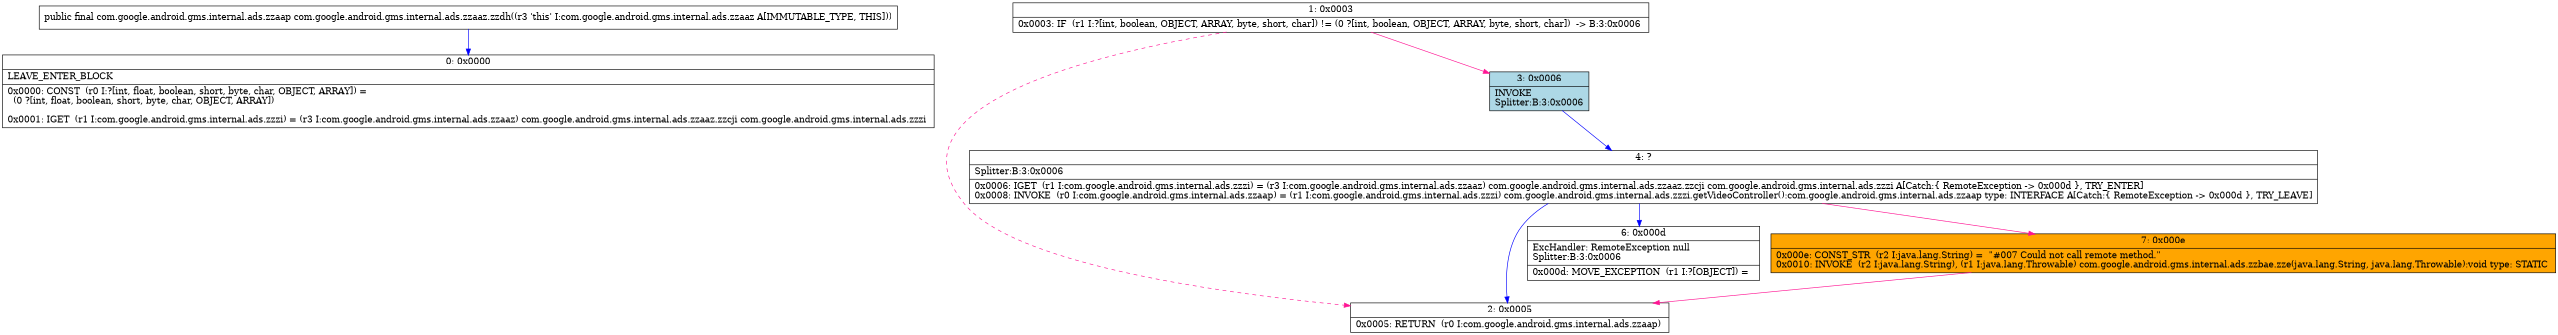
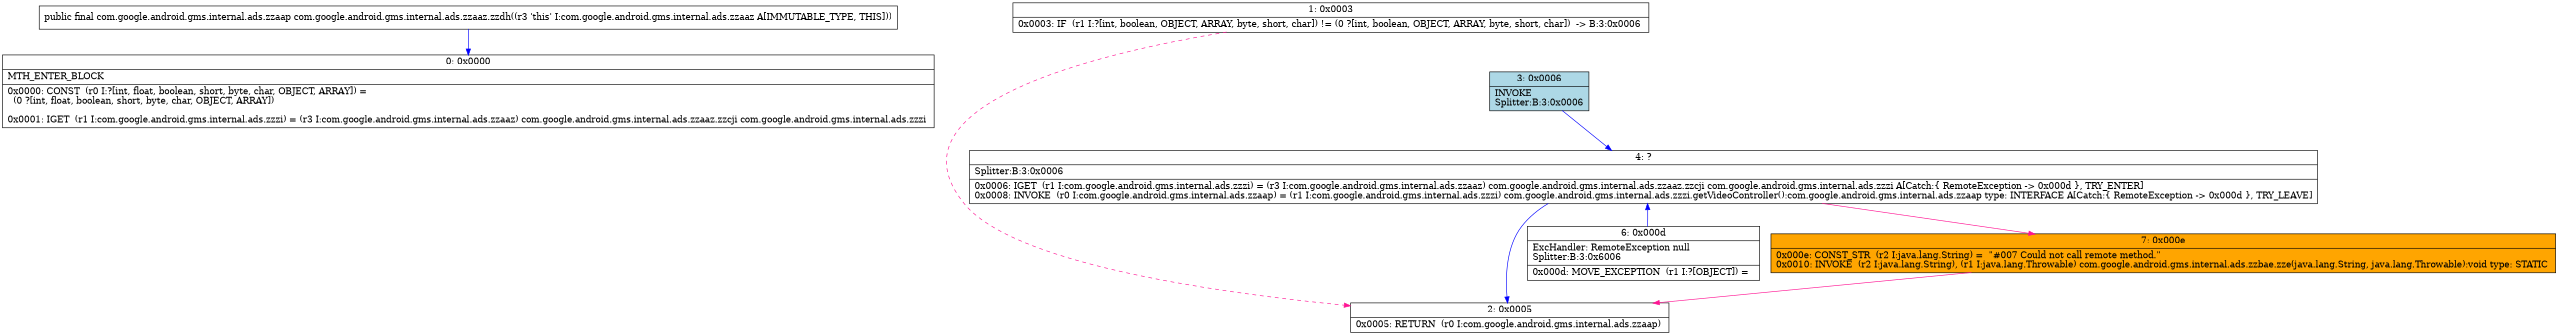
edge "1: 0x0003" -> "3: 0x0006": removed
node "0: 0x0000": text "LEAVE_ENTER_BLOCK" -> "MTH_ENTER_BLOCK"
edge "4: ?" -> "6: 0x000d": reversed
node "6: 0x000d": text "Splitter:B:3:0x0006" -> "Splitter:B:3:0x6006"
